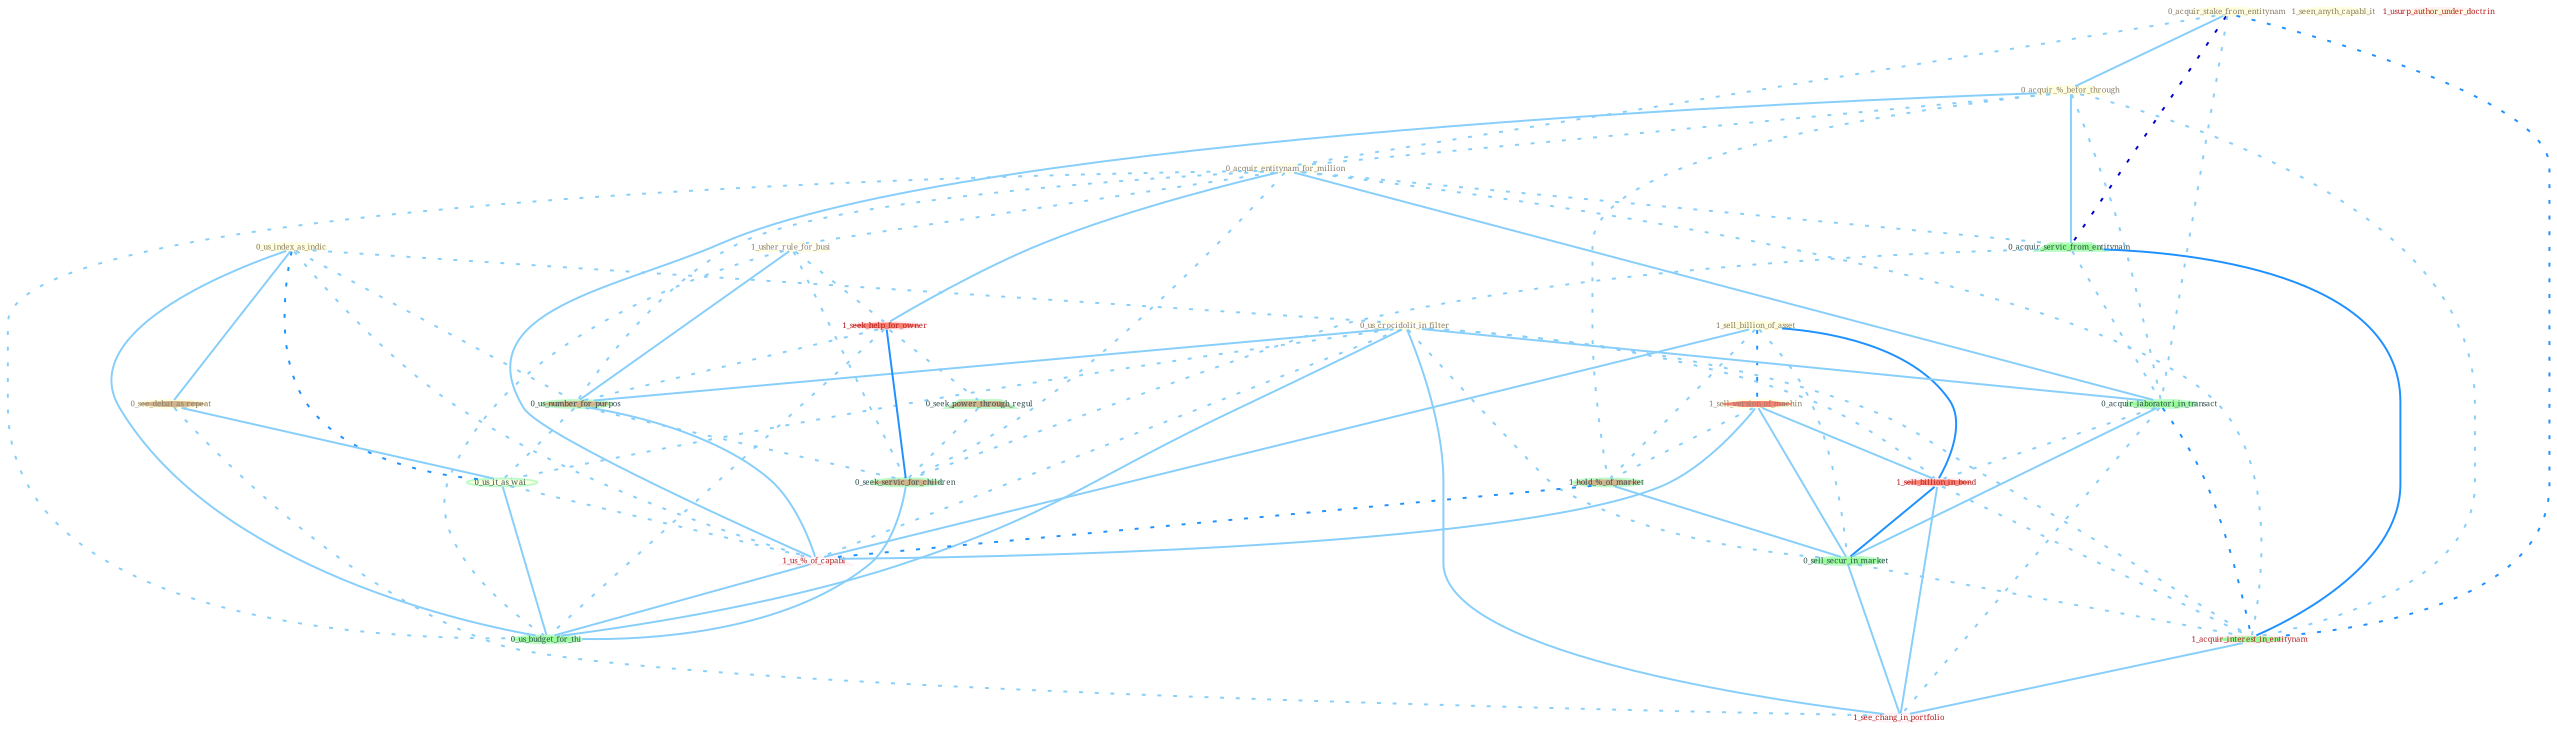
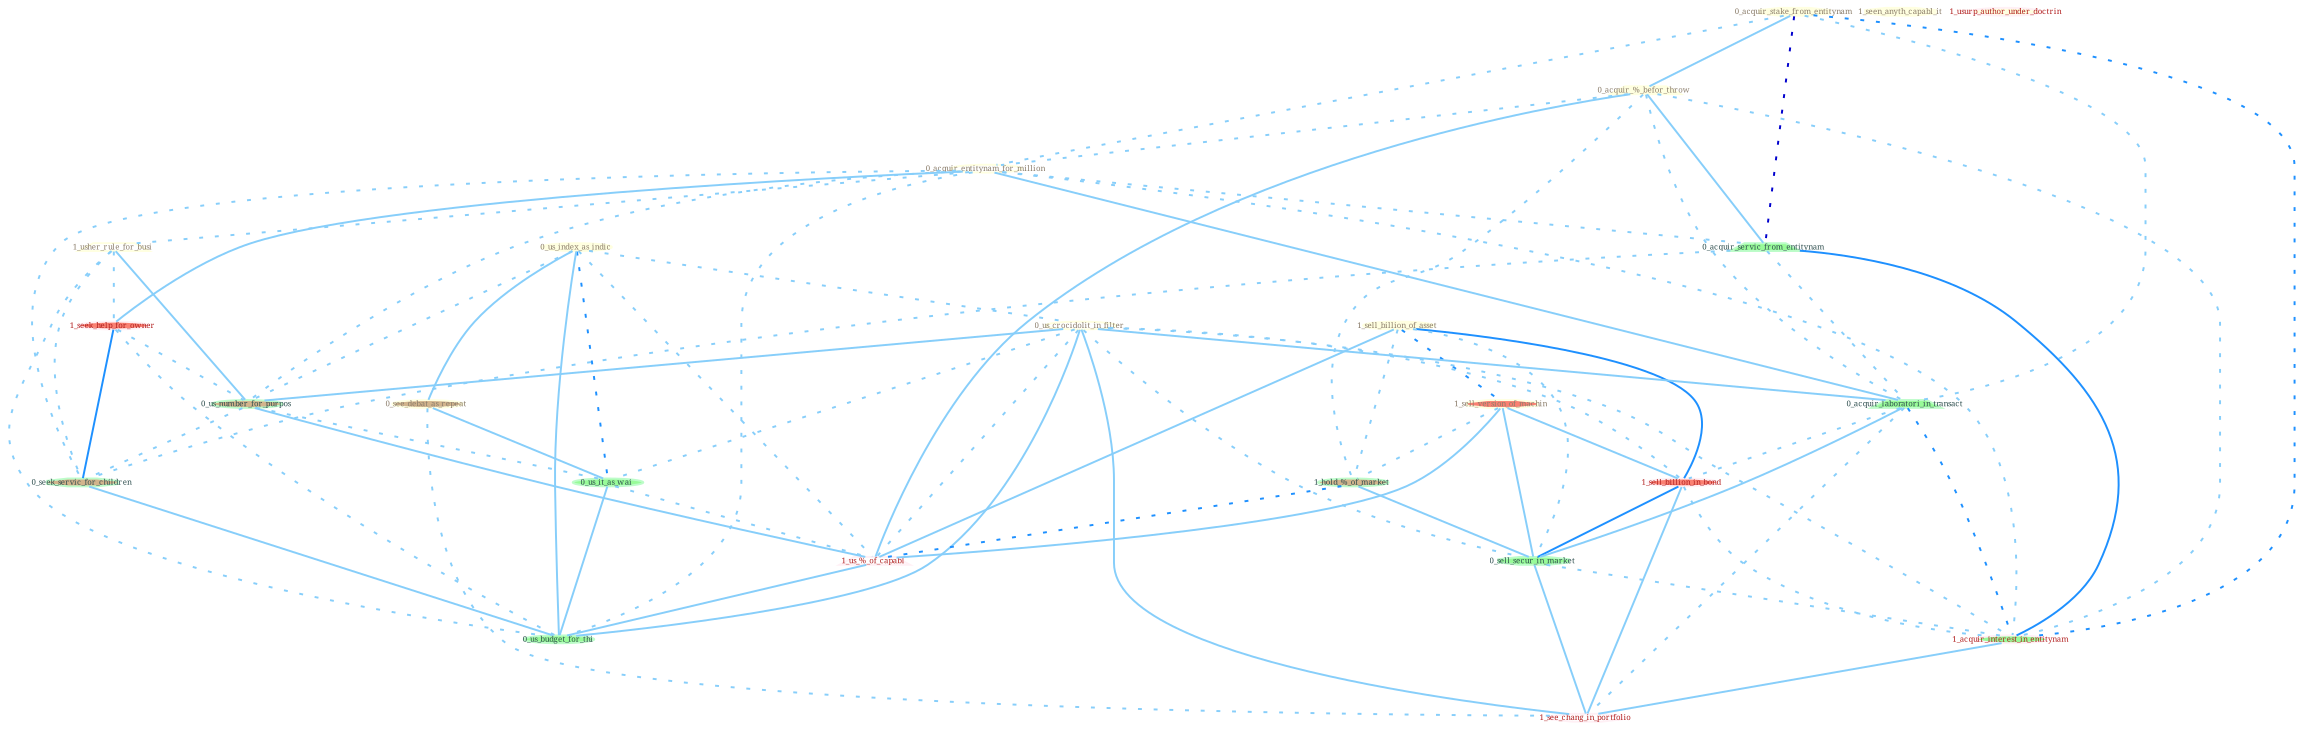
node "0_acquir_%_befor_through": label "0_acquir_%_befor_through" -> "0_acquir_%_befor_throw"
node "0_seek_power_through_regul": removed
node "0_acquir_laboratori_in_transact": shape octagon -> trapezium
node "0_us_it_as_wai": fillcolor lightyellow -> palegreen
